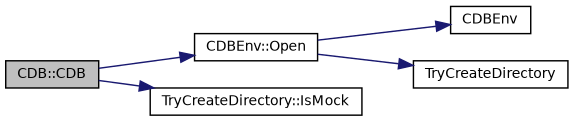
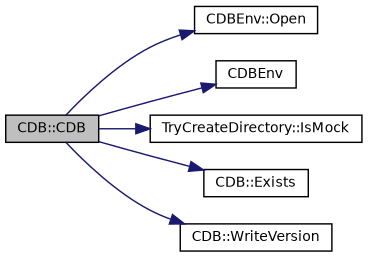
edge "CDBEnv::Open" -> "CDBEnv": now "CDB::CDB" -> "CDBEnv"
node "TryCreateDirectory": removed
node "CDB::Exists": added
node "CDB::WriteVersion": added
